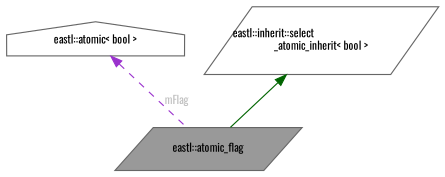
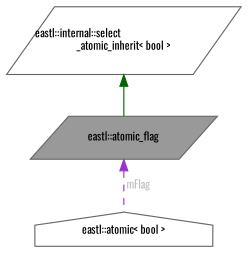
node "eastl::inherit::select _atomic_inherit< bool >": label "eastl::inherit::select _atomic_inherit< bool >" -> "eastl::internal::select _atomic_inherit< bool >"
edge "eastl::atomic_flag" -> "eastl::atomic< bool >": reversed
